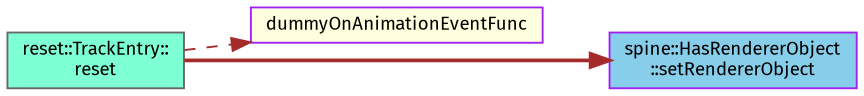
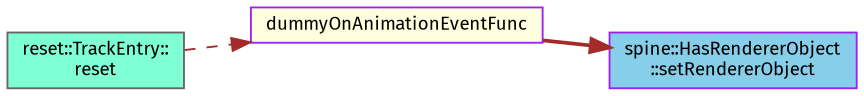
edge "reset::TrackEntry:: reset" -> "spine::HasRendererObject ::setRendererObject": now "dummyOnAnimationEventFunc" -> "spine::HasRendererObject ::setRendererObject"
